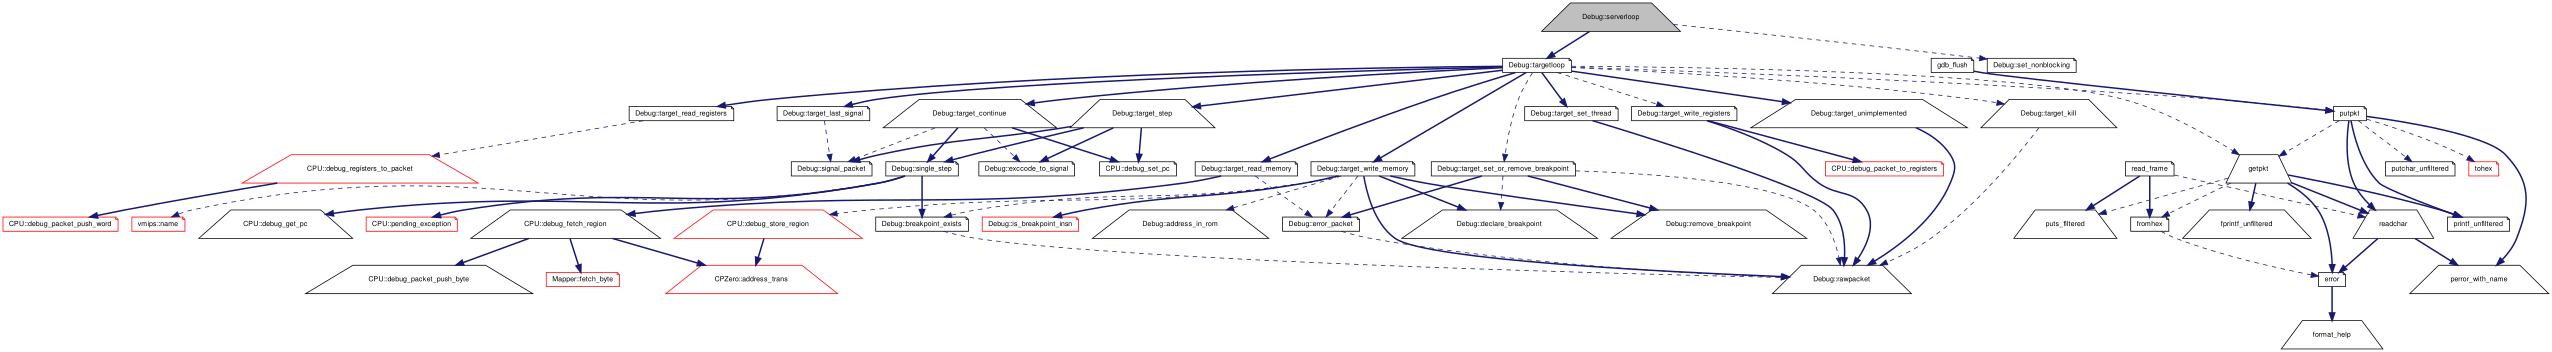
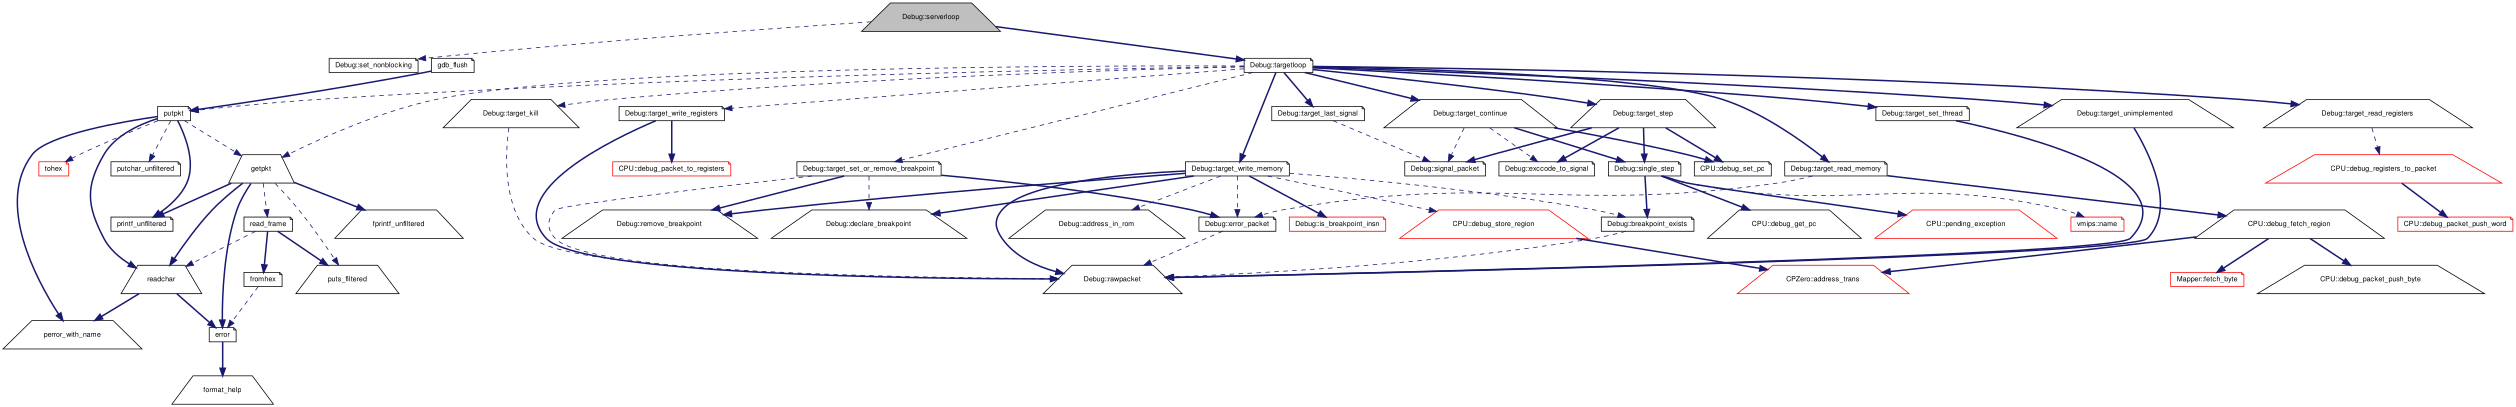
node "Debug::target_read_registers": shape note -> trapezium
edge "getpkt" -> "fromhex": now "getpkt" -> "read_frame"
node "CPU::pending_exception": shape note -> trapezium
